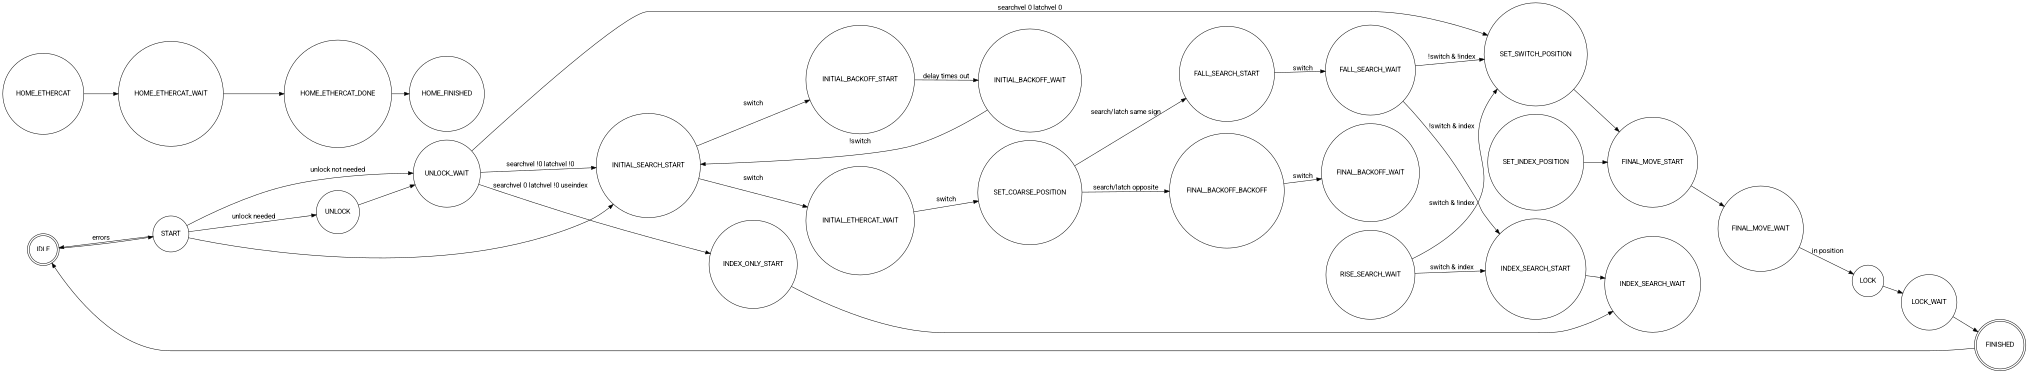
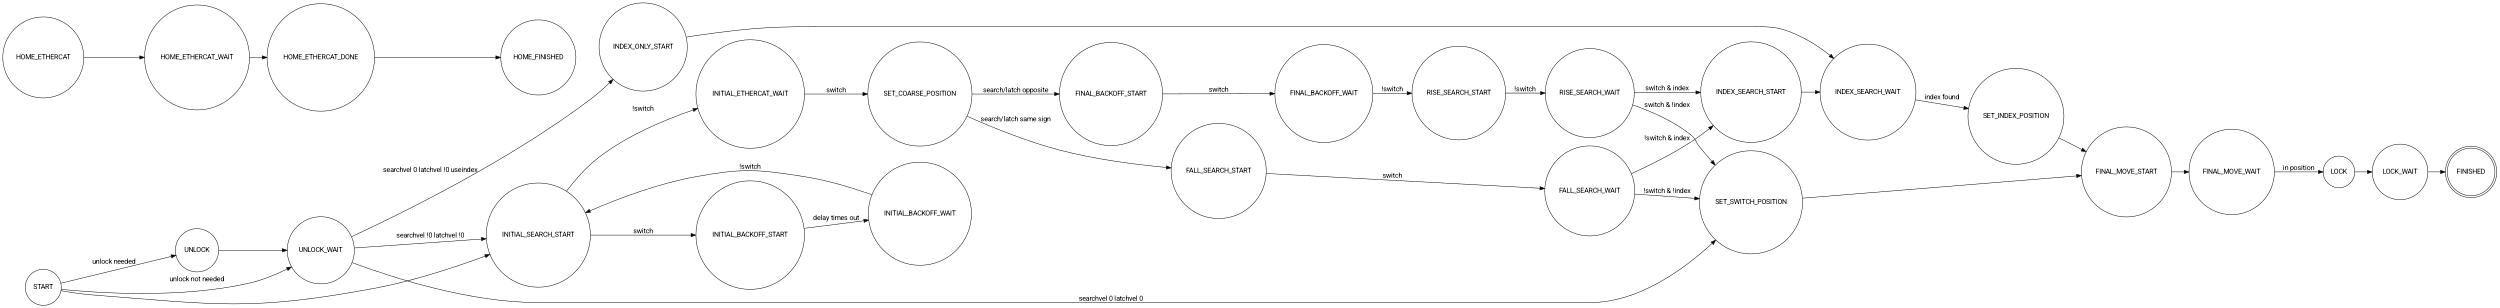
node "RISE_SEARCH_START": added
edge "INDEX_SEARCH_WAIT" -> "SET_INDEX_POSITION": added, label "index found"
edge "INITIAL_SEARCH_START" -> "INITIAL_ETHERCAT_WAIT": label "switch" -> "!switch"
node "FINAL_BACKOFF_BACKOFF": label "FINAL_BACKOFF_BACKOFF" -> "FINAL_BACKOFF_START"
node "IDLE": removed
